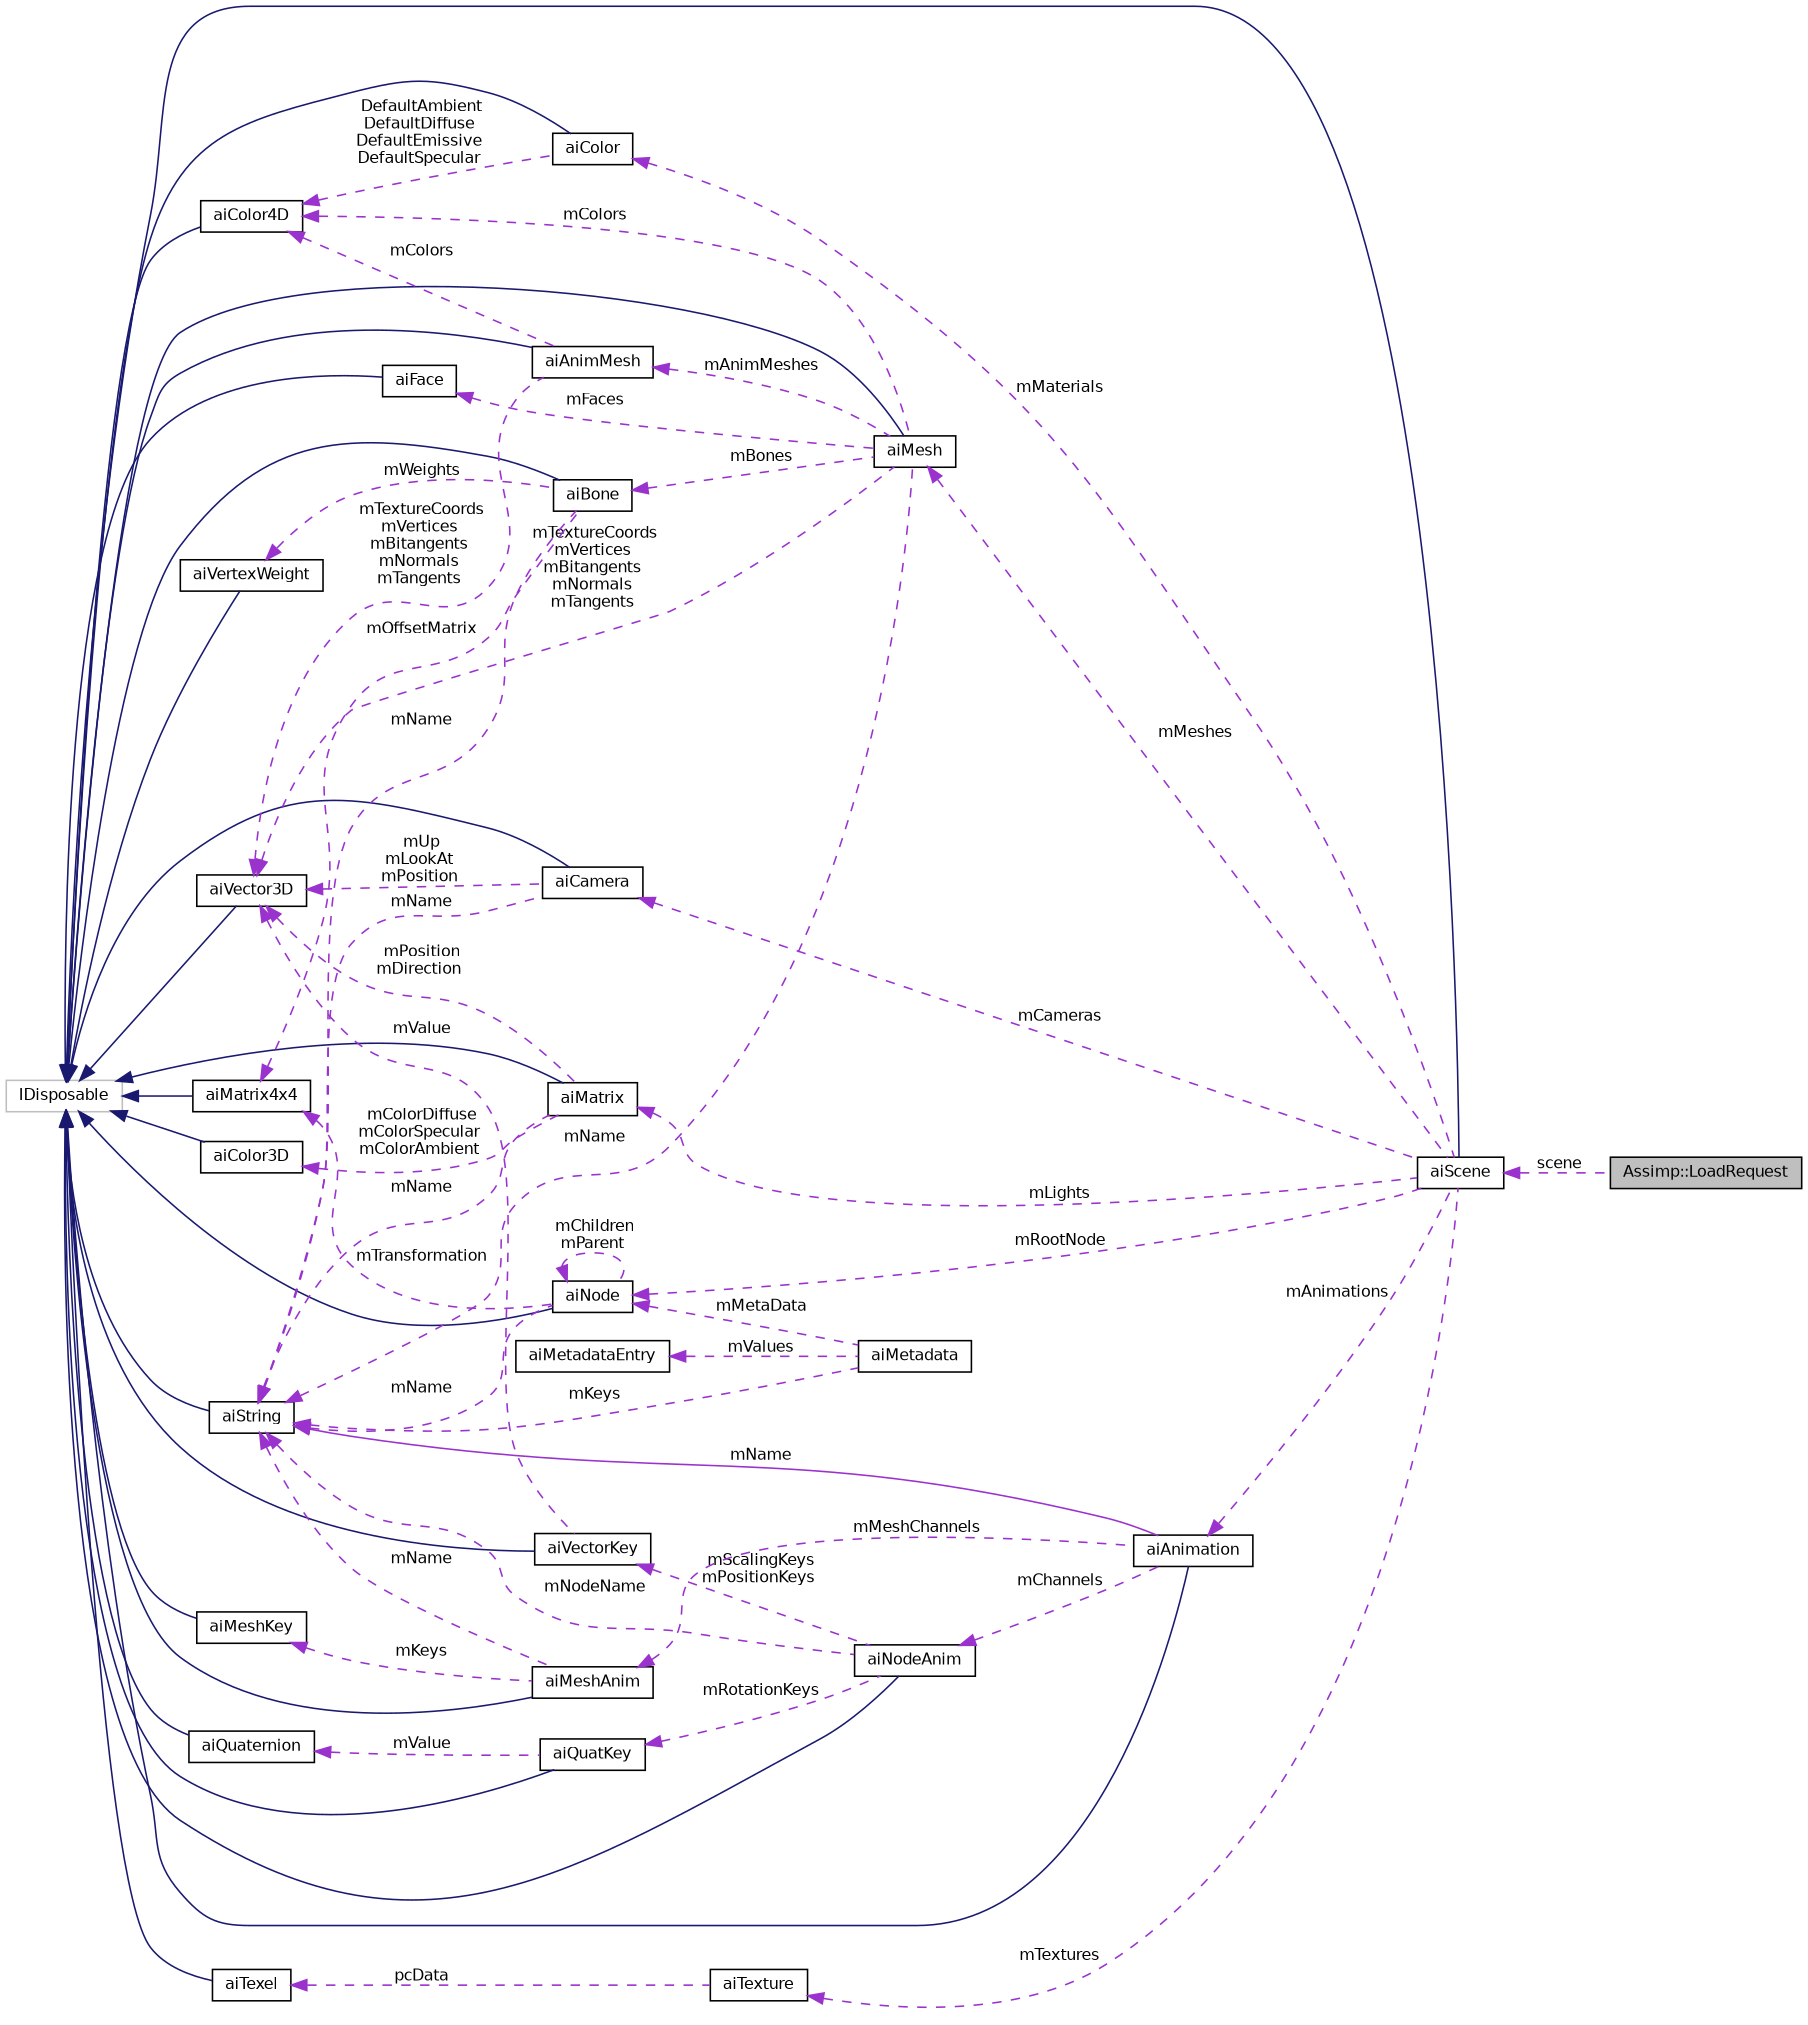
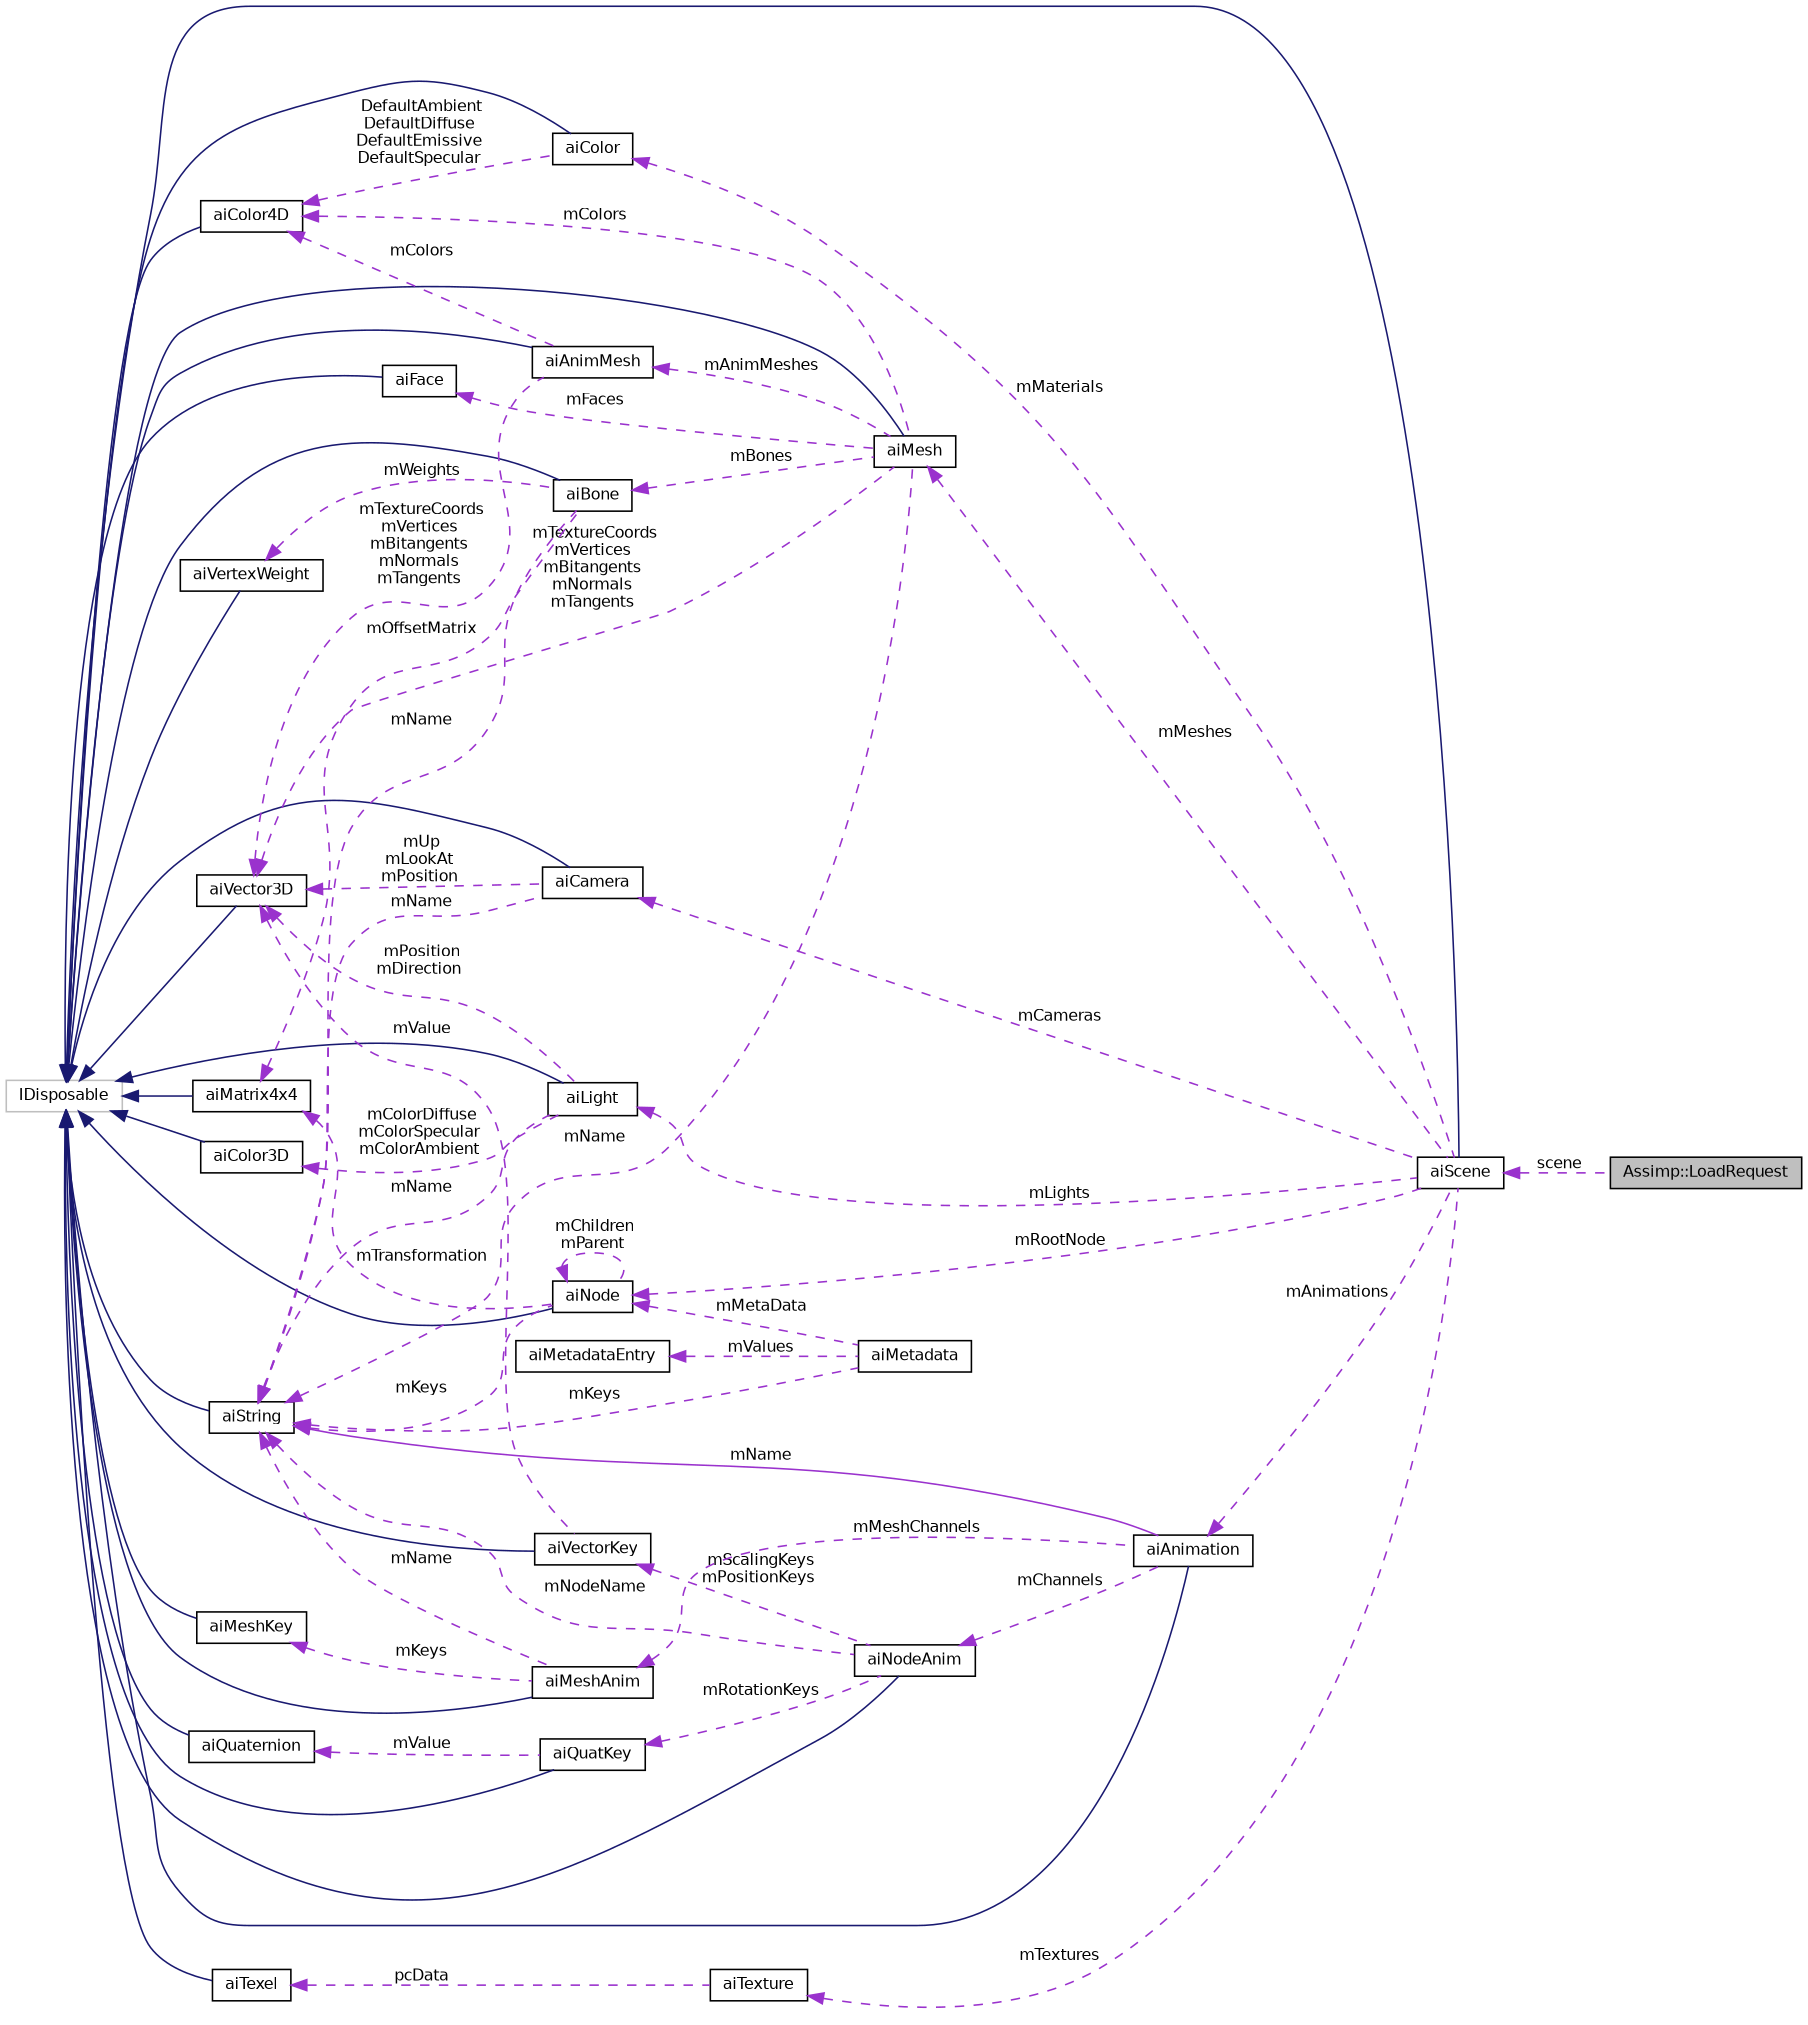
node "aiMatrix": label "aiMatrix" -> "aiLight"
edge "aiNode" -> "aiString": label " mName" -> " mKeys"
